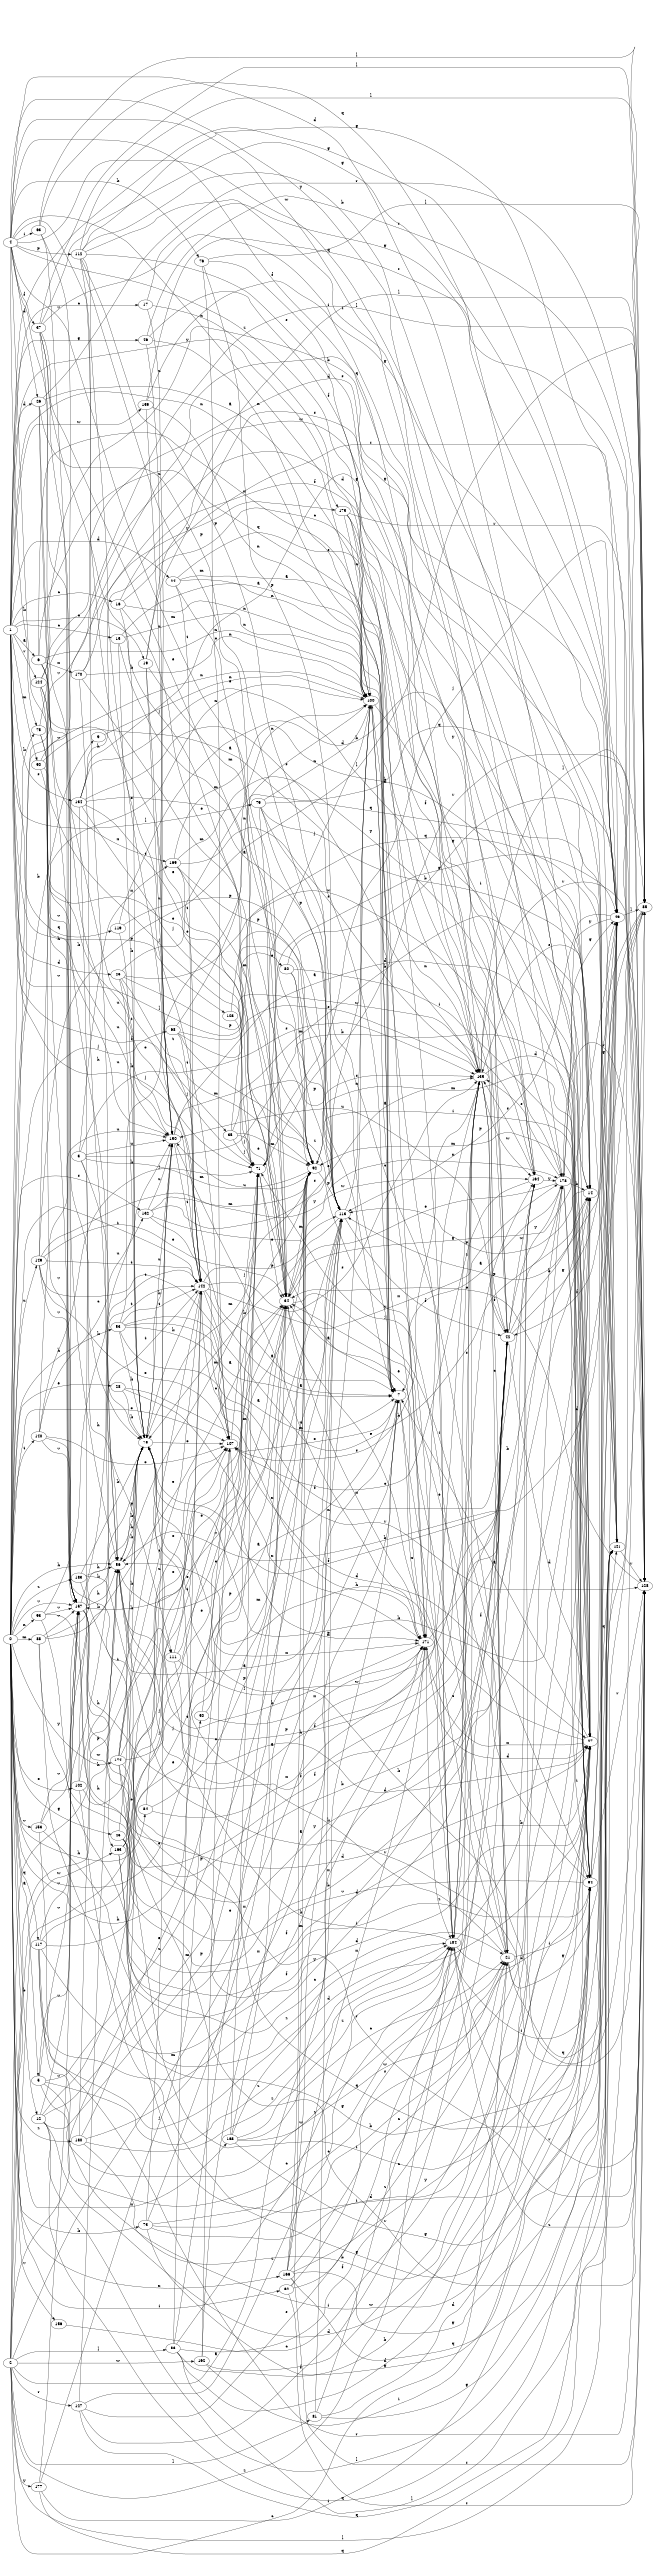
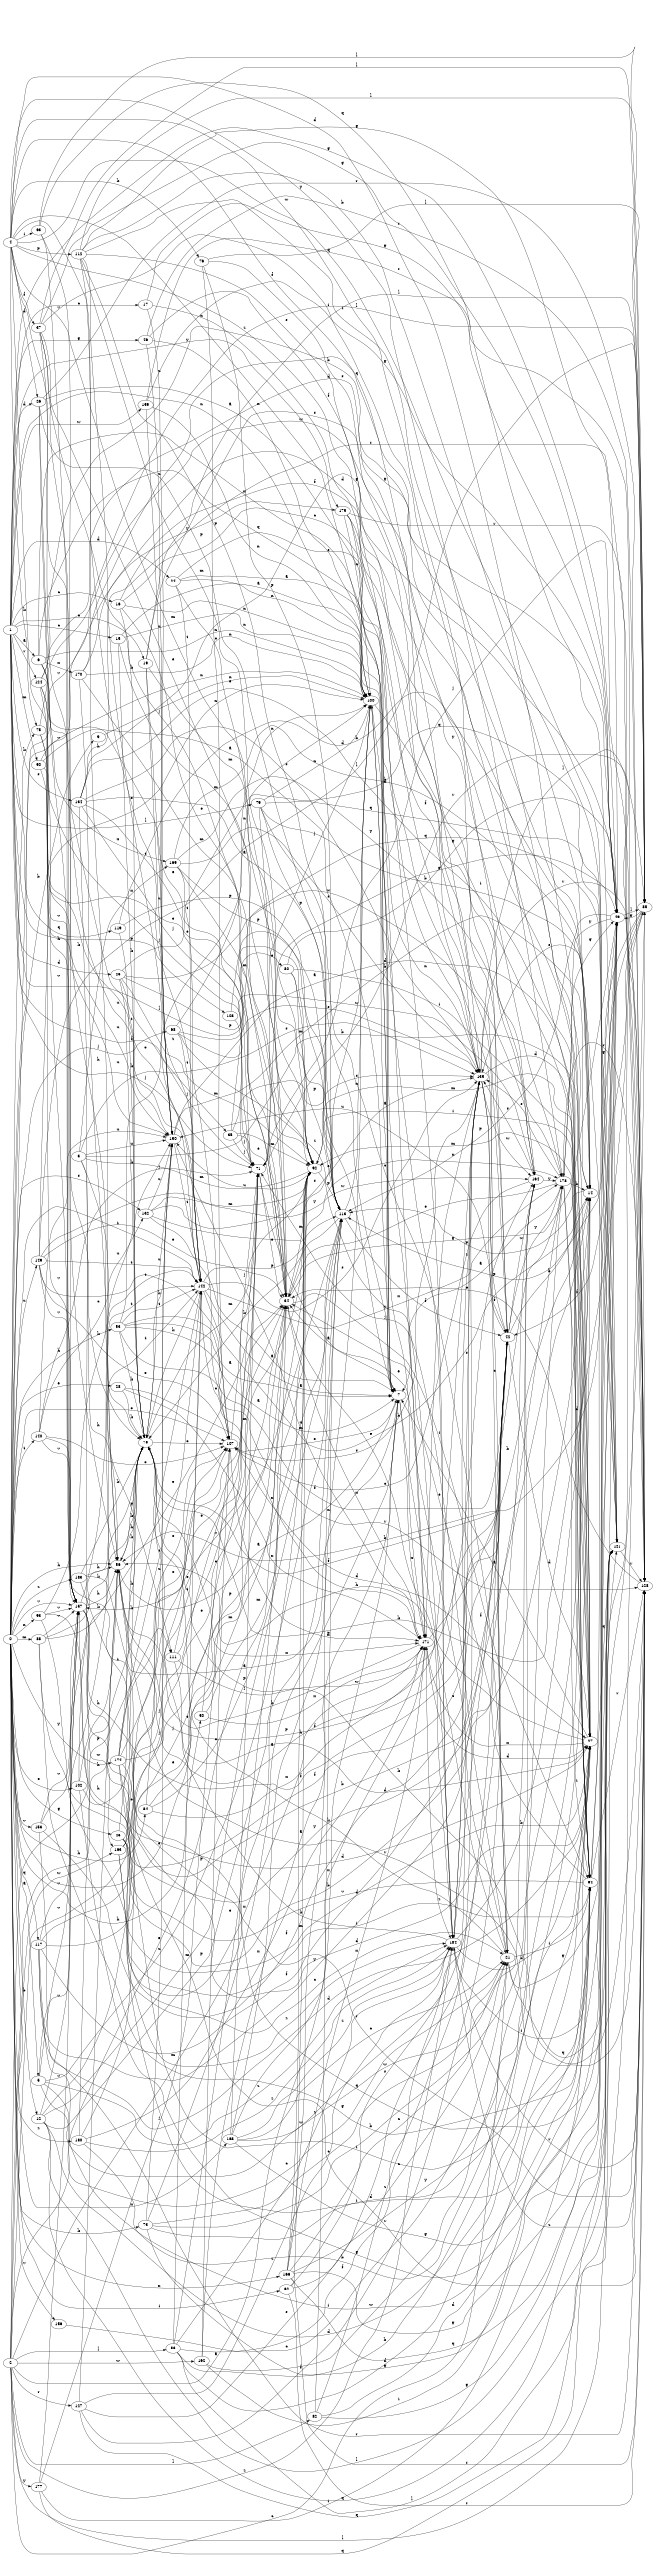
edge "42" -> "49": now "85" -> "49"
edge "56" -> "92": now "54" -> "92"
node "81": label "81" -> "82"
